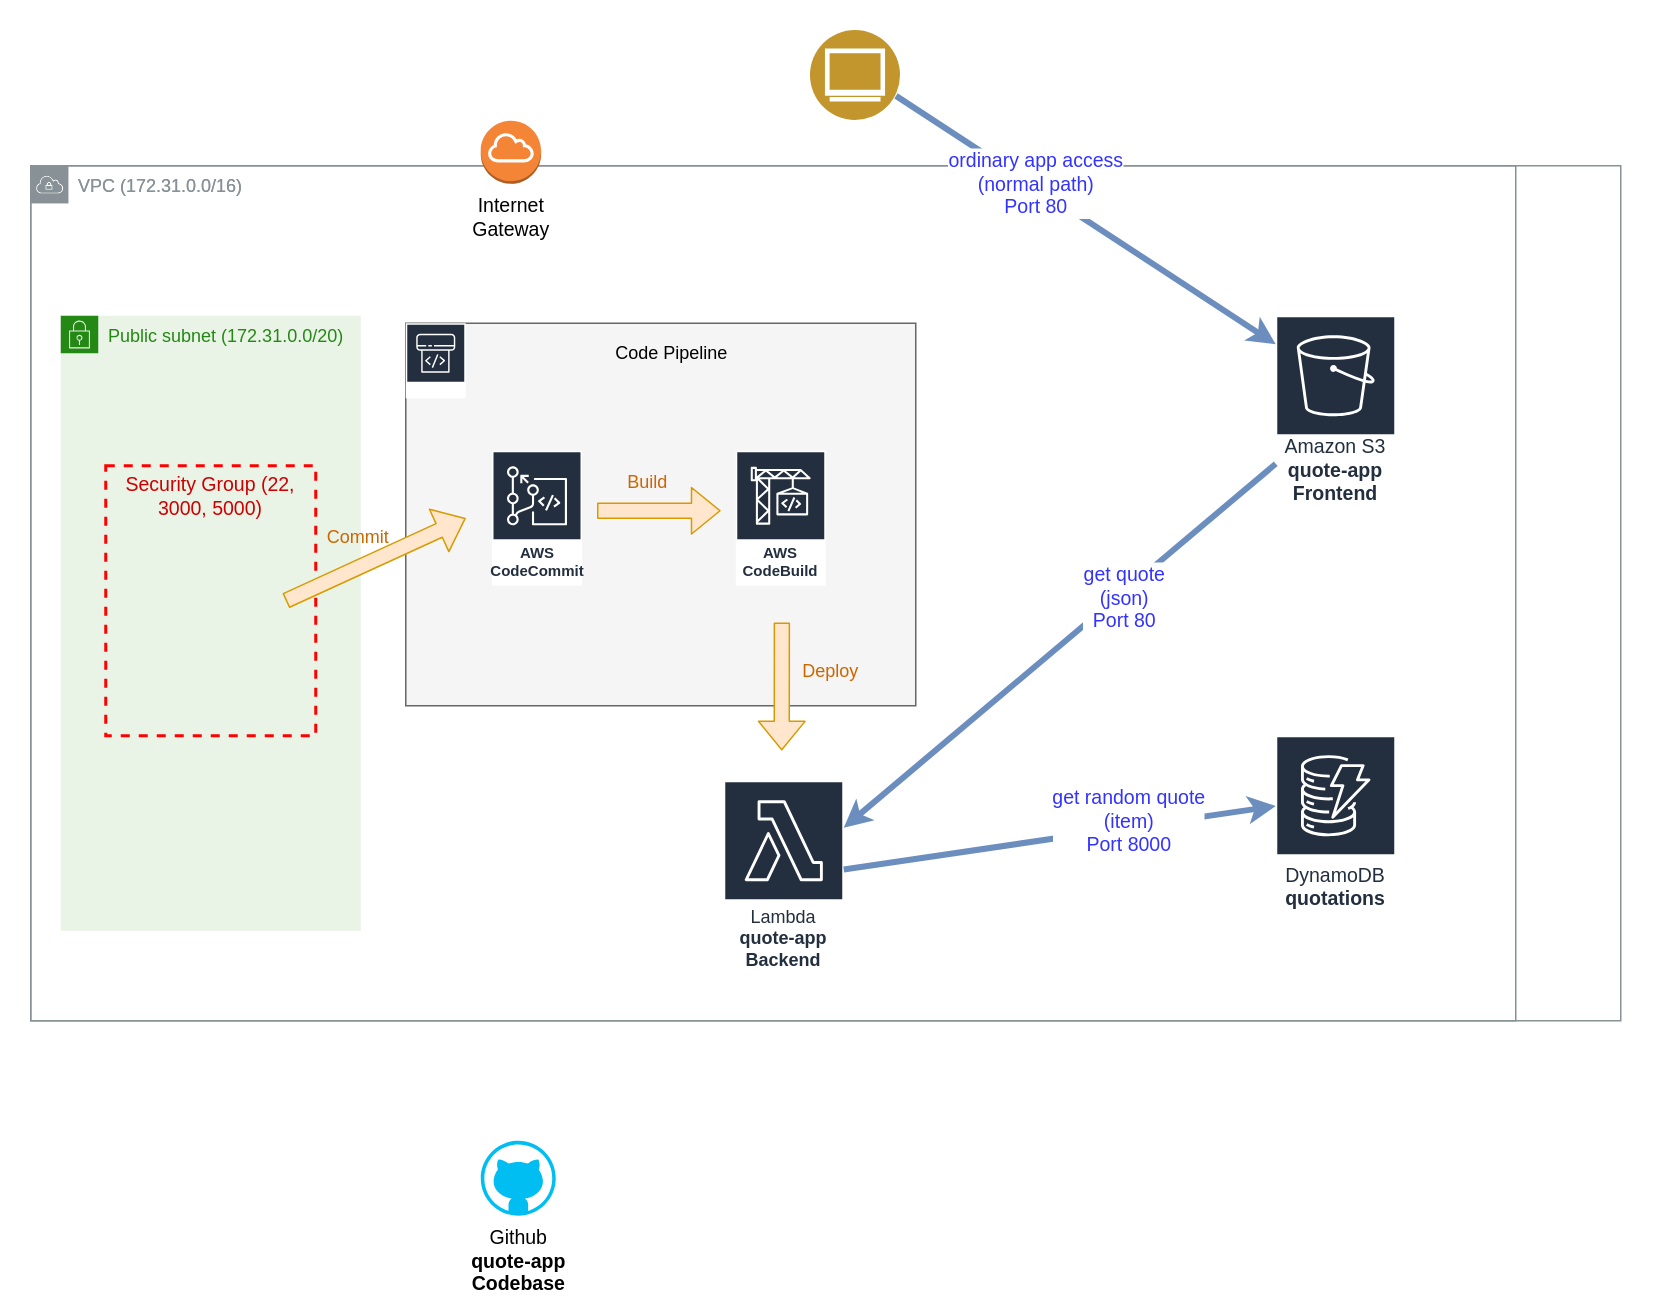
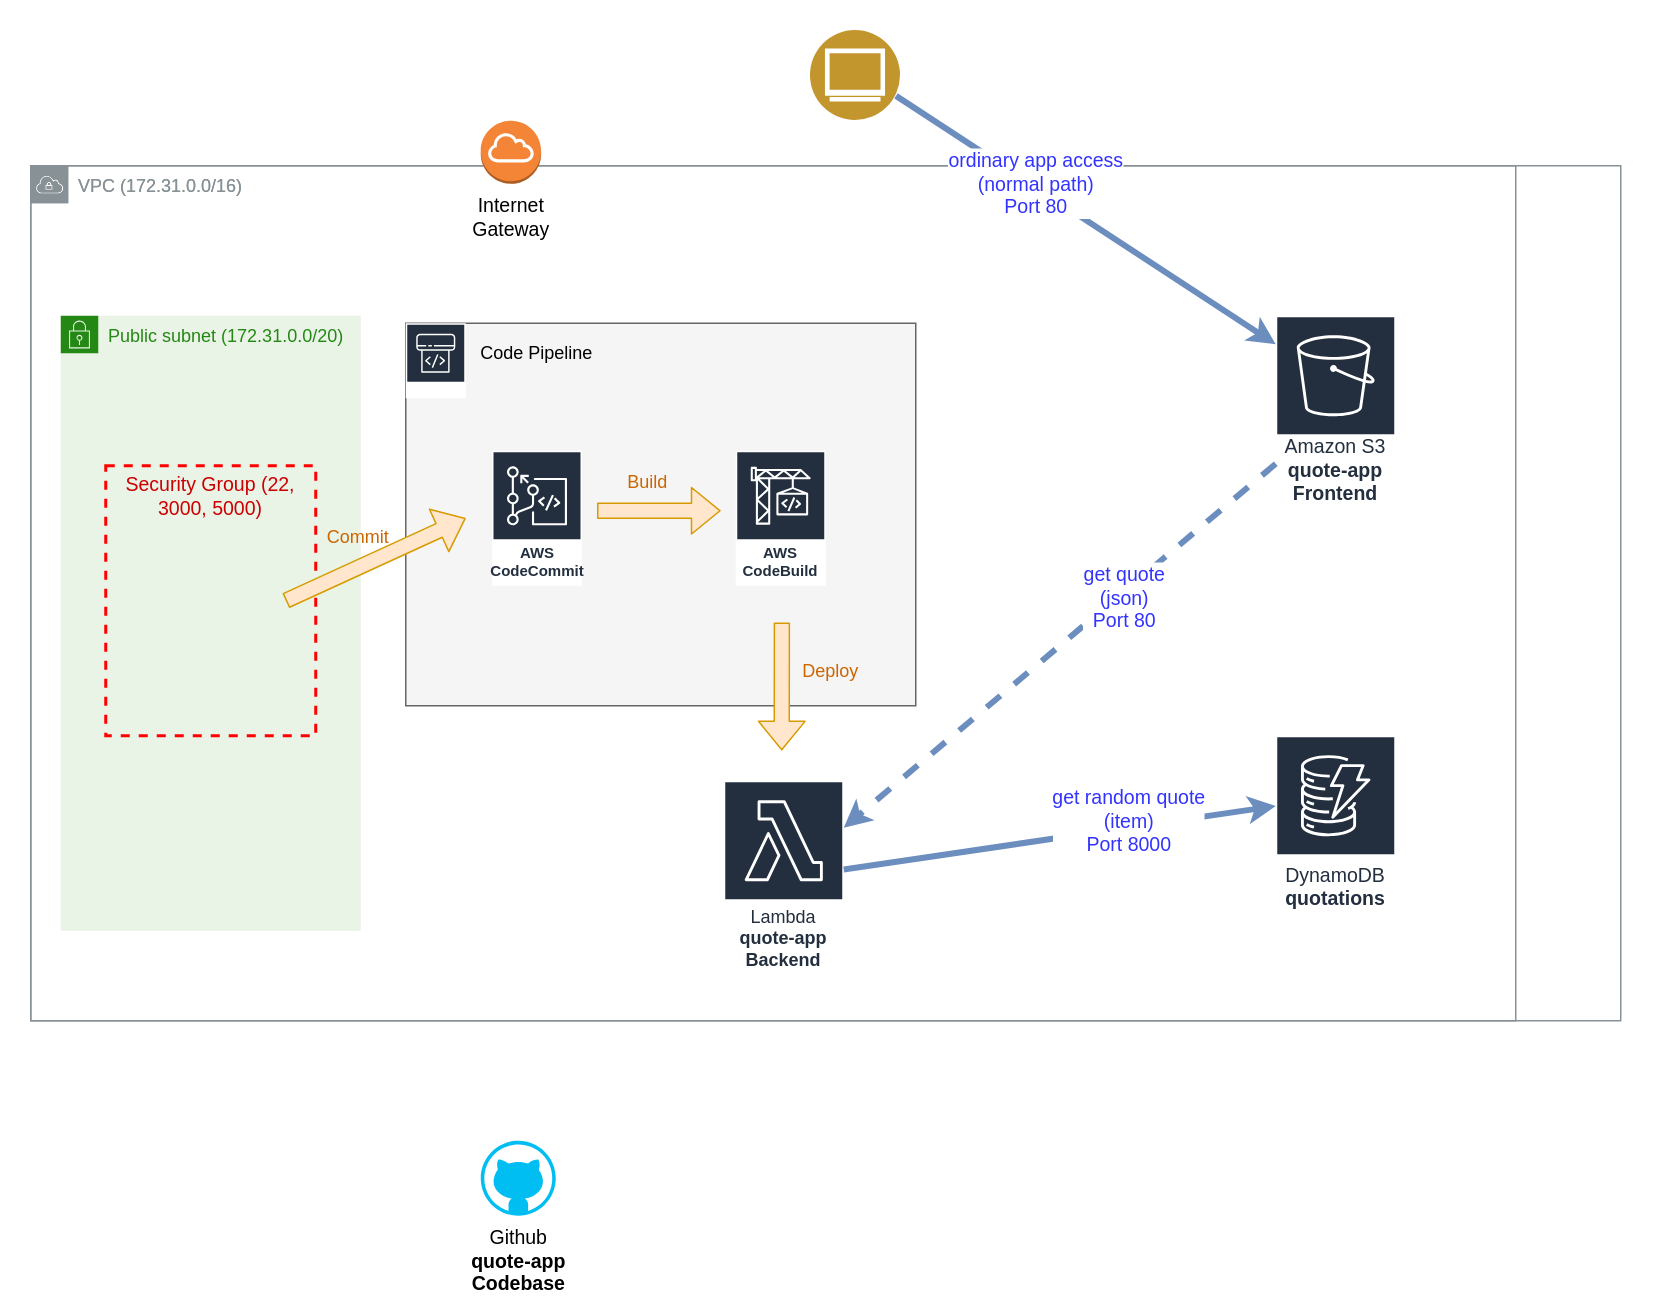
node "Code Pipeline": moved (672, 353) -> (537, 353)
edge "Amazon S3quote-appFrontend" -> "Lambda quote-app Backend": style solid -> dashed
